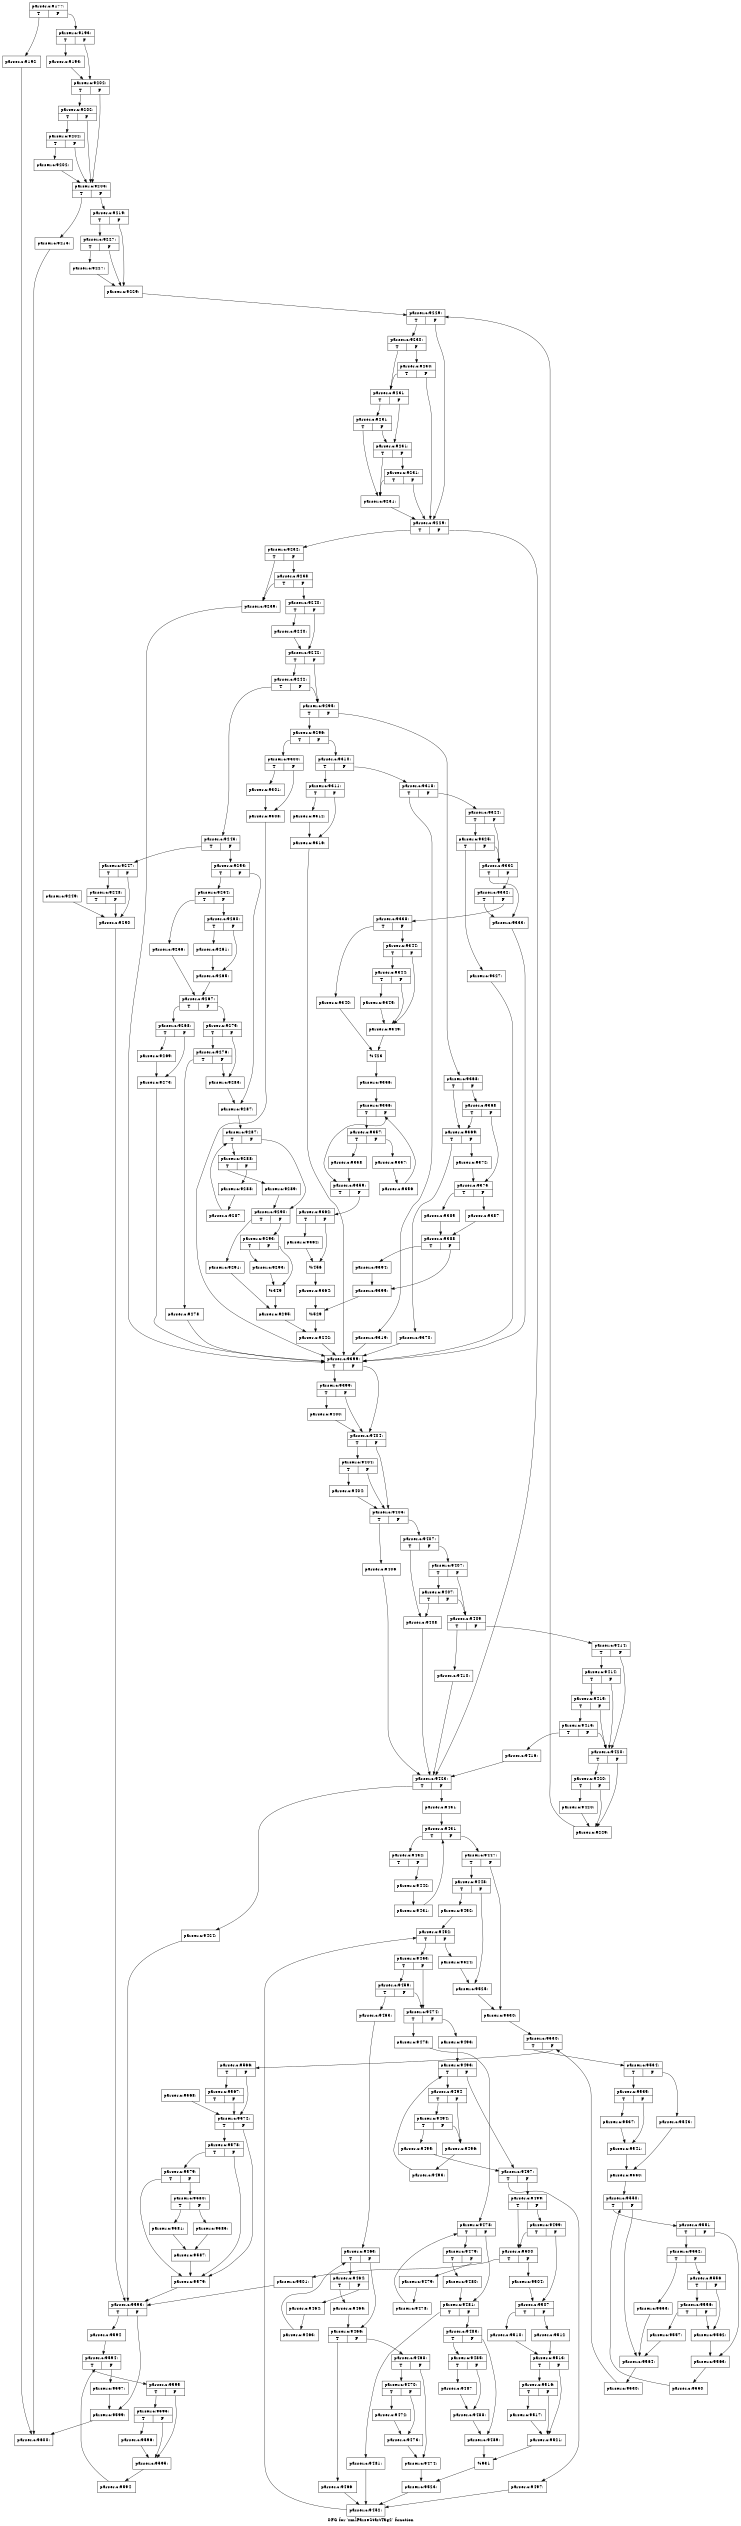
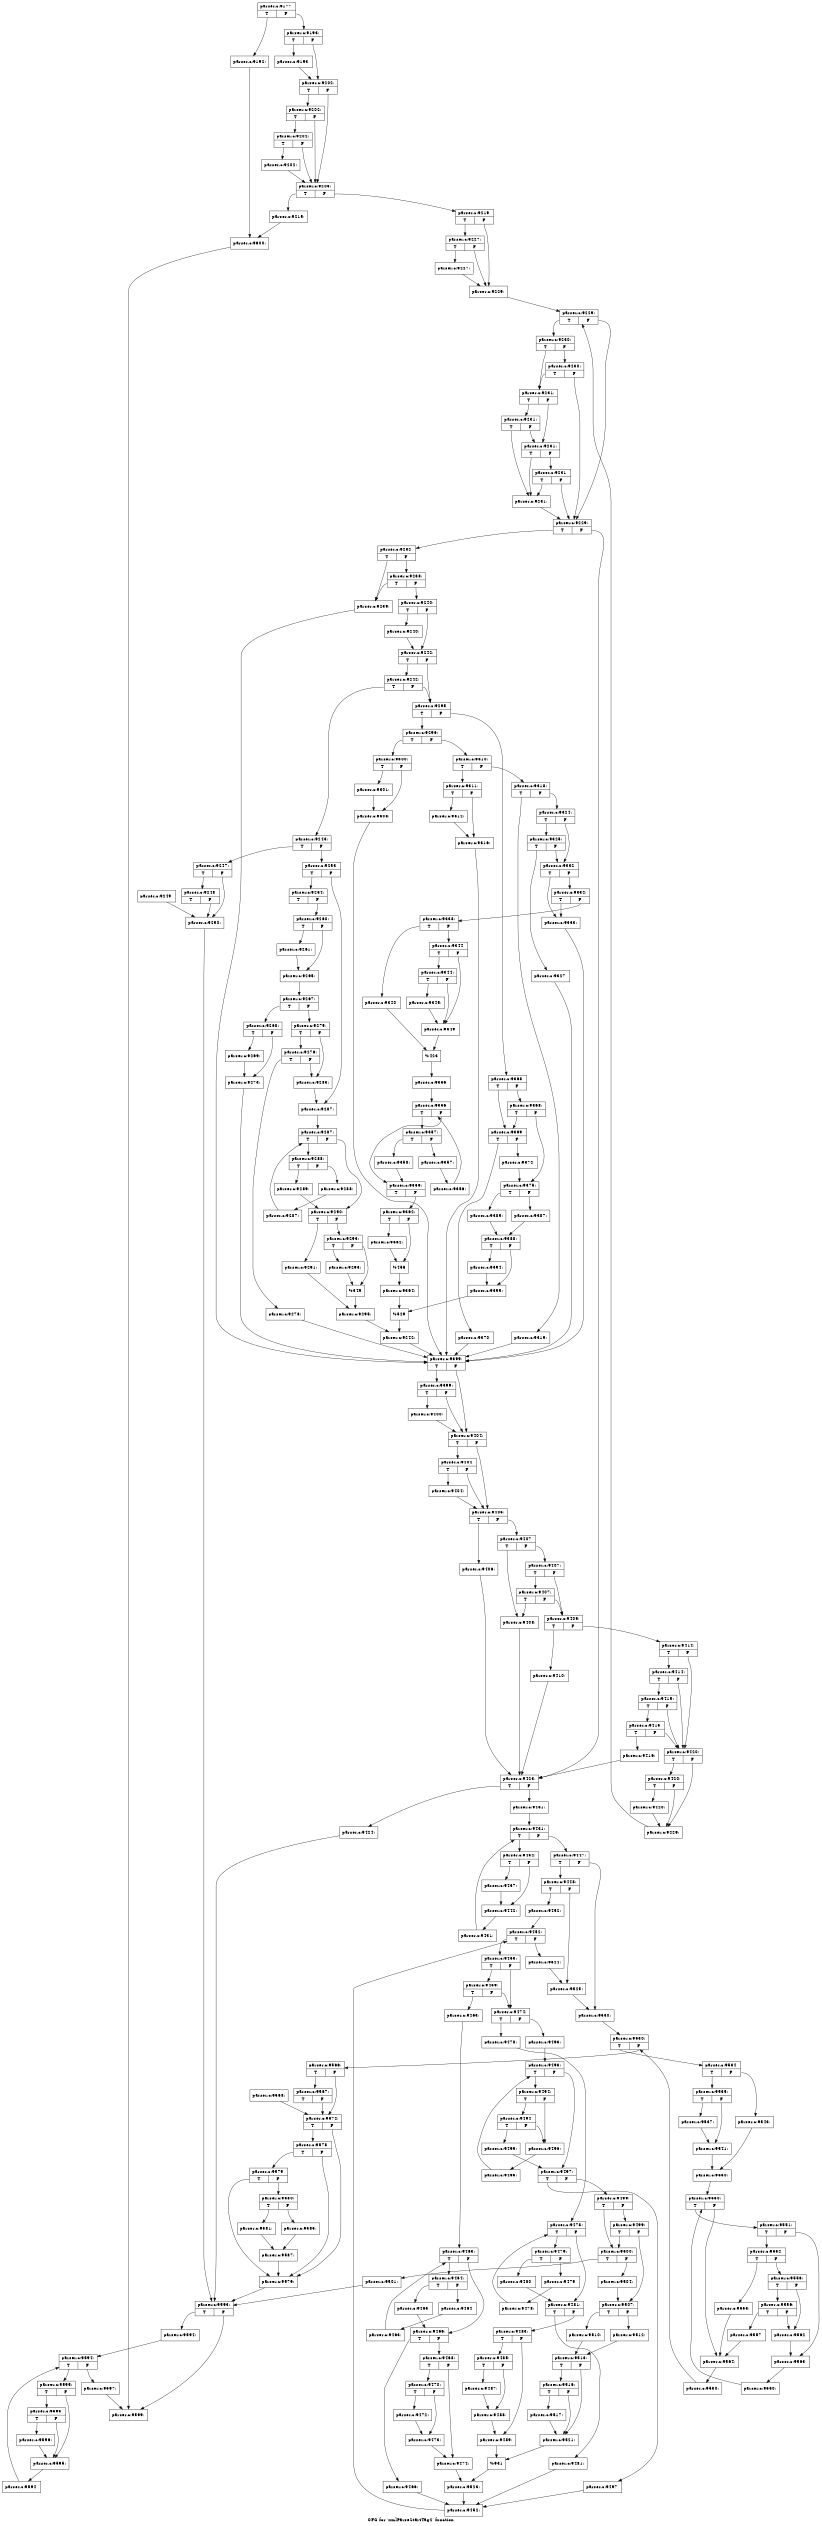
node "parser.c:9256:": removed
node "parser.c:9437:": added
edge "parser.c:9599:" -> "parser.c:9600:": reversed
